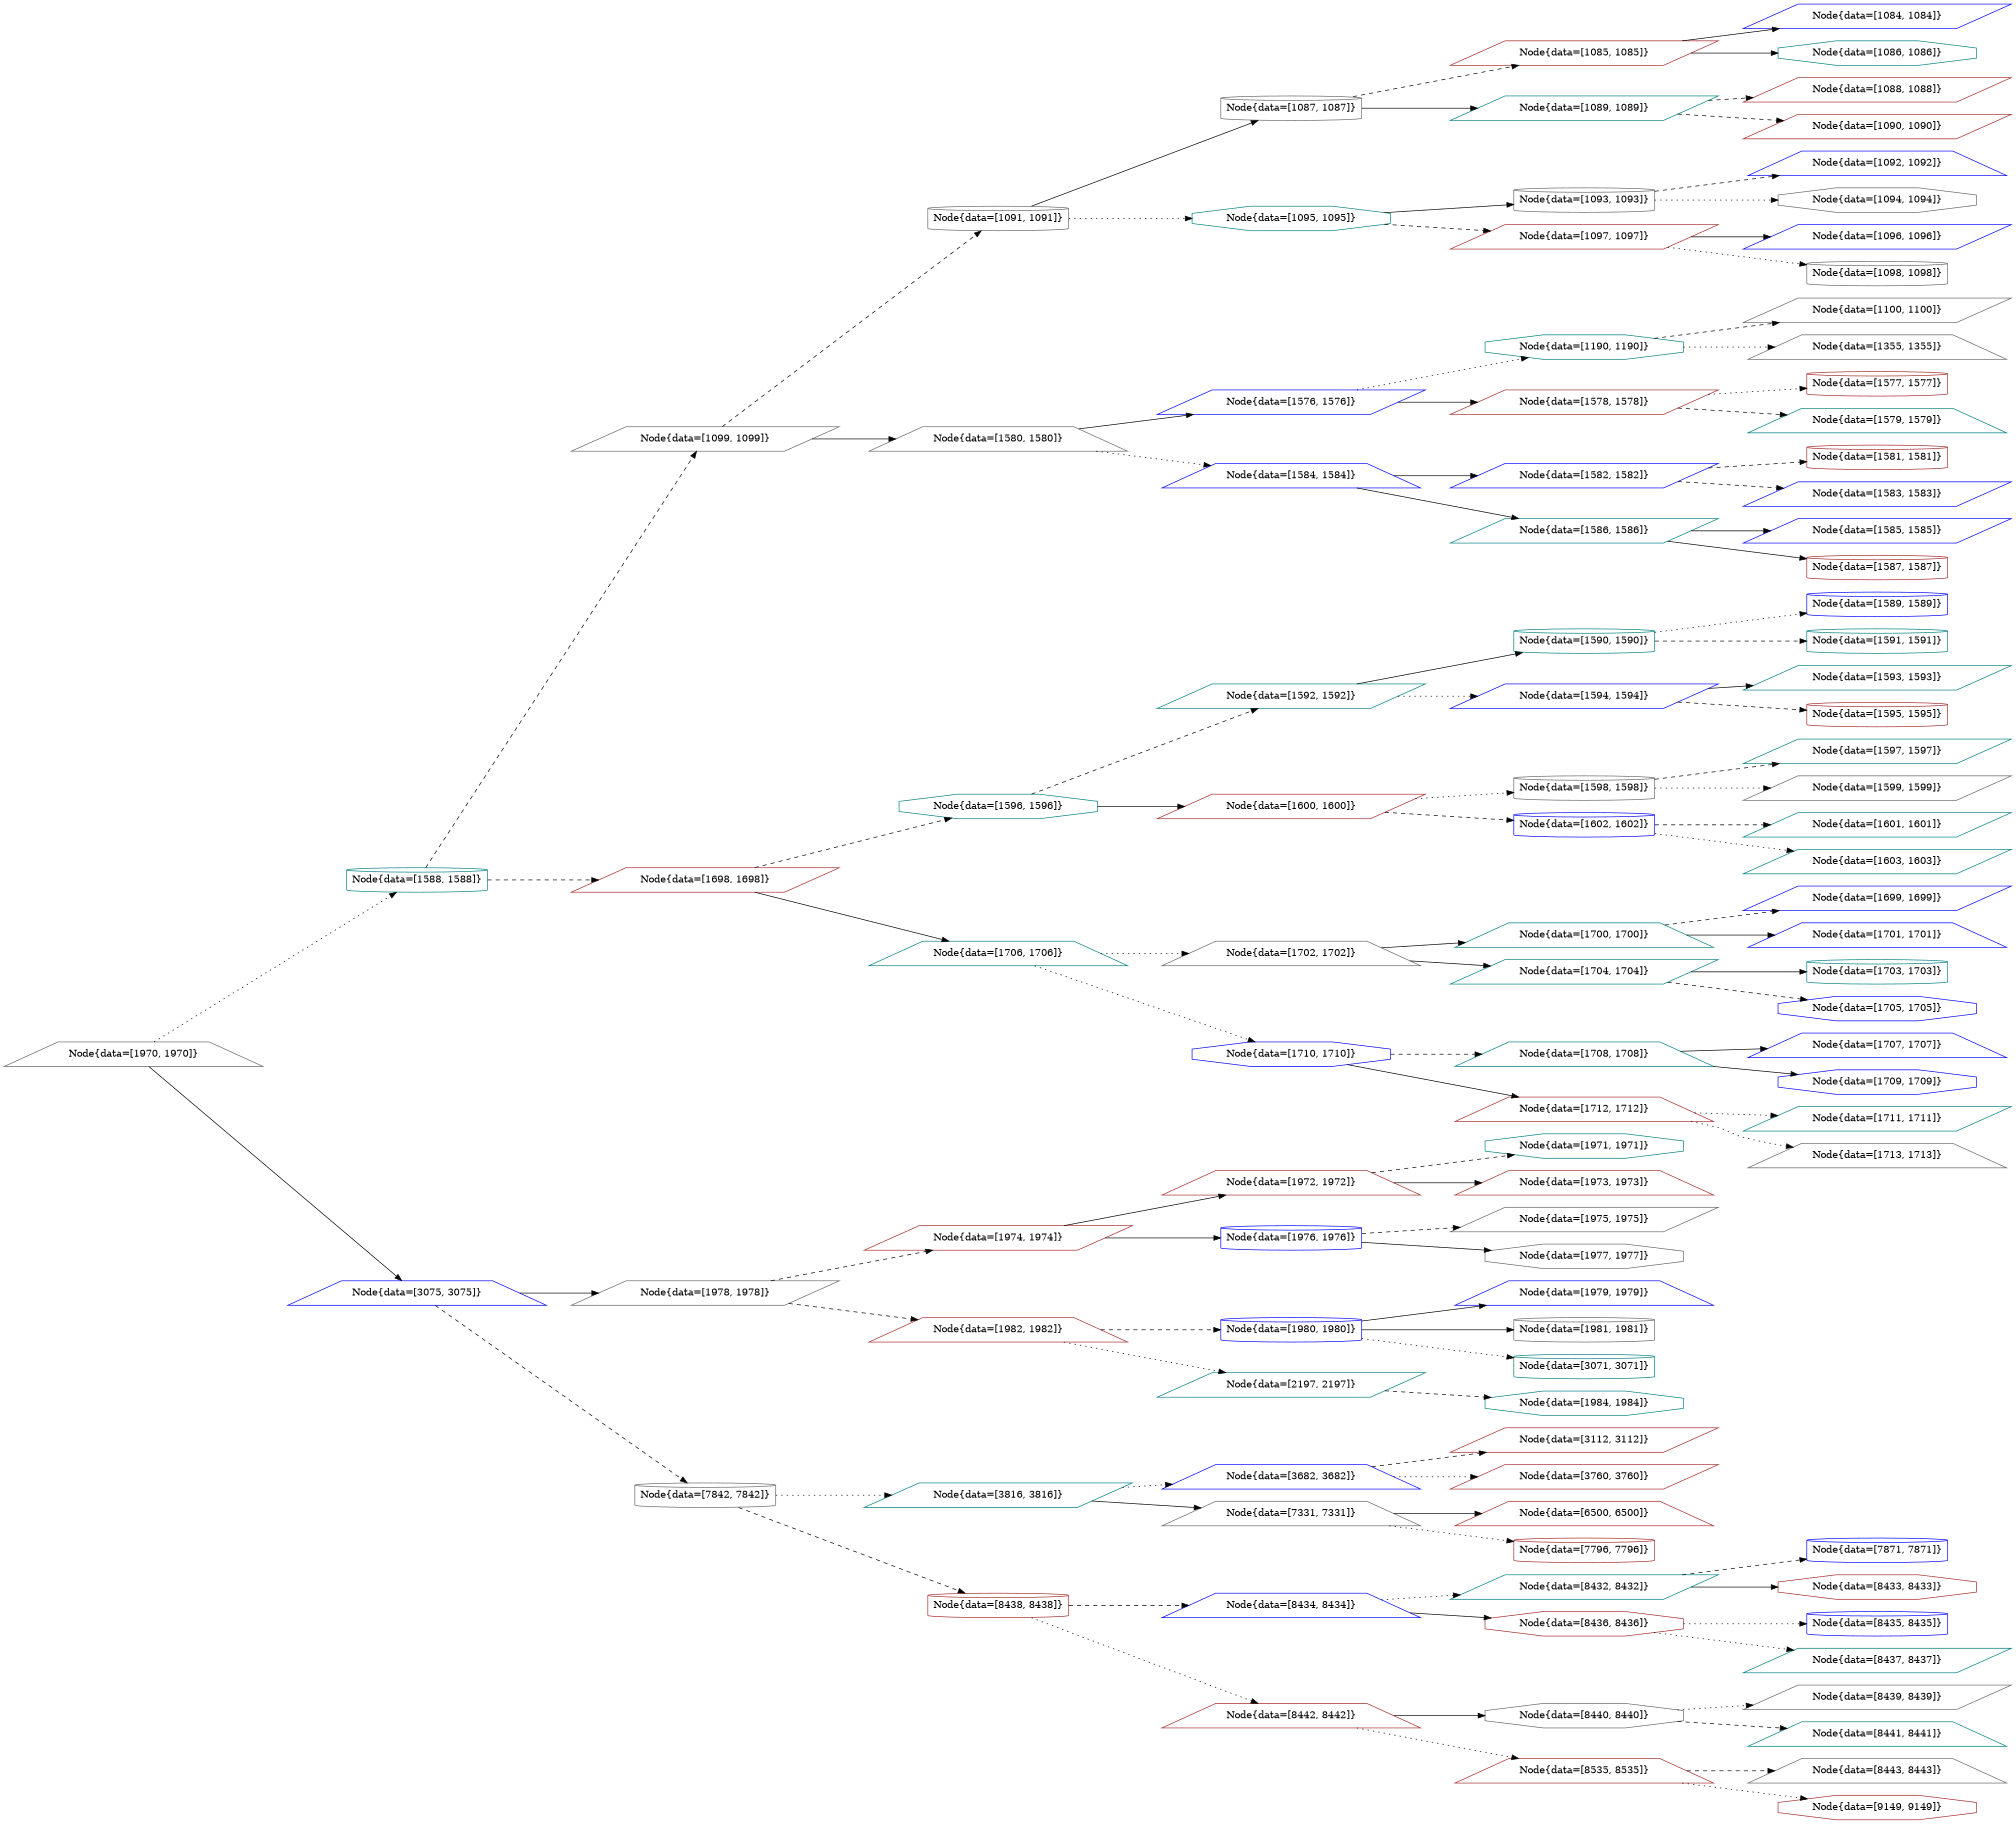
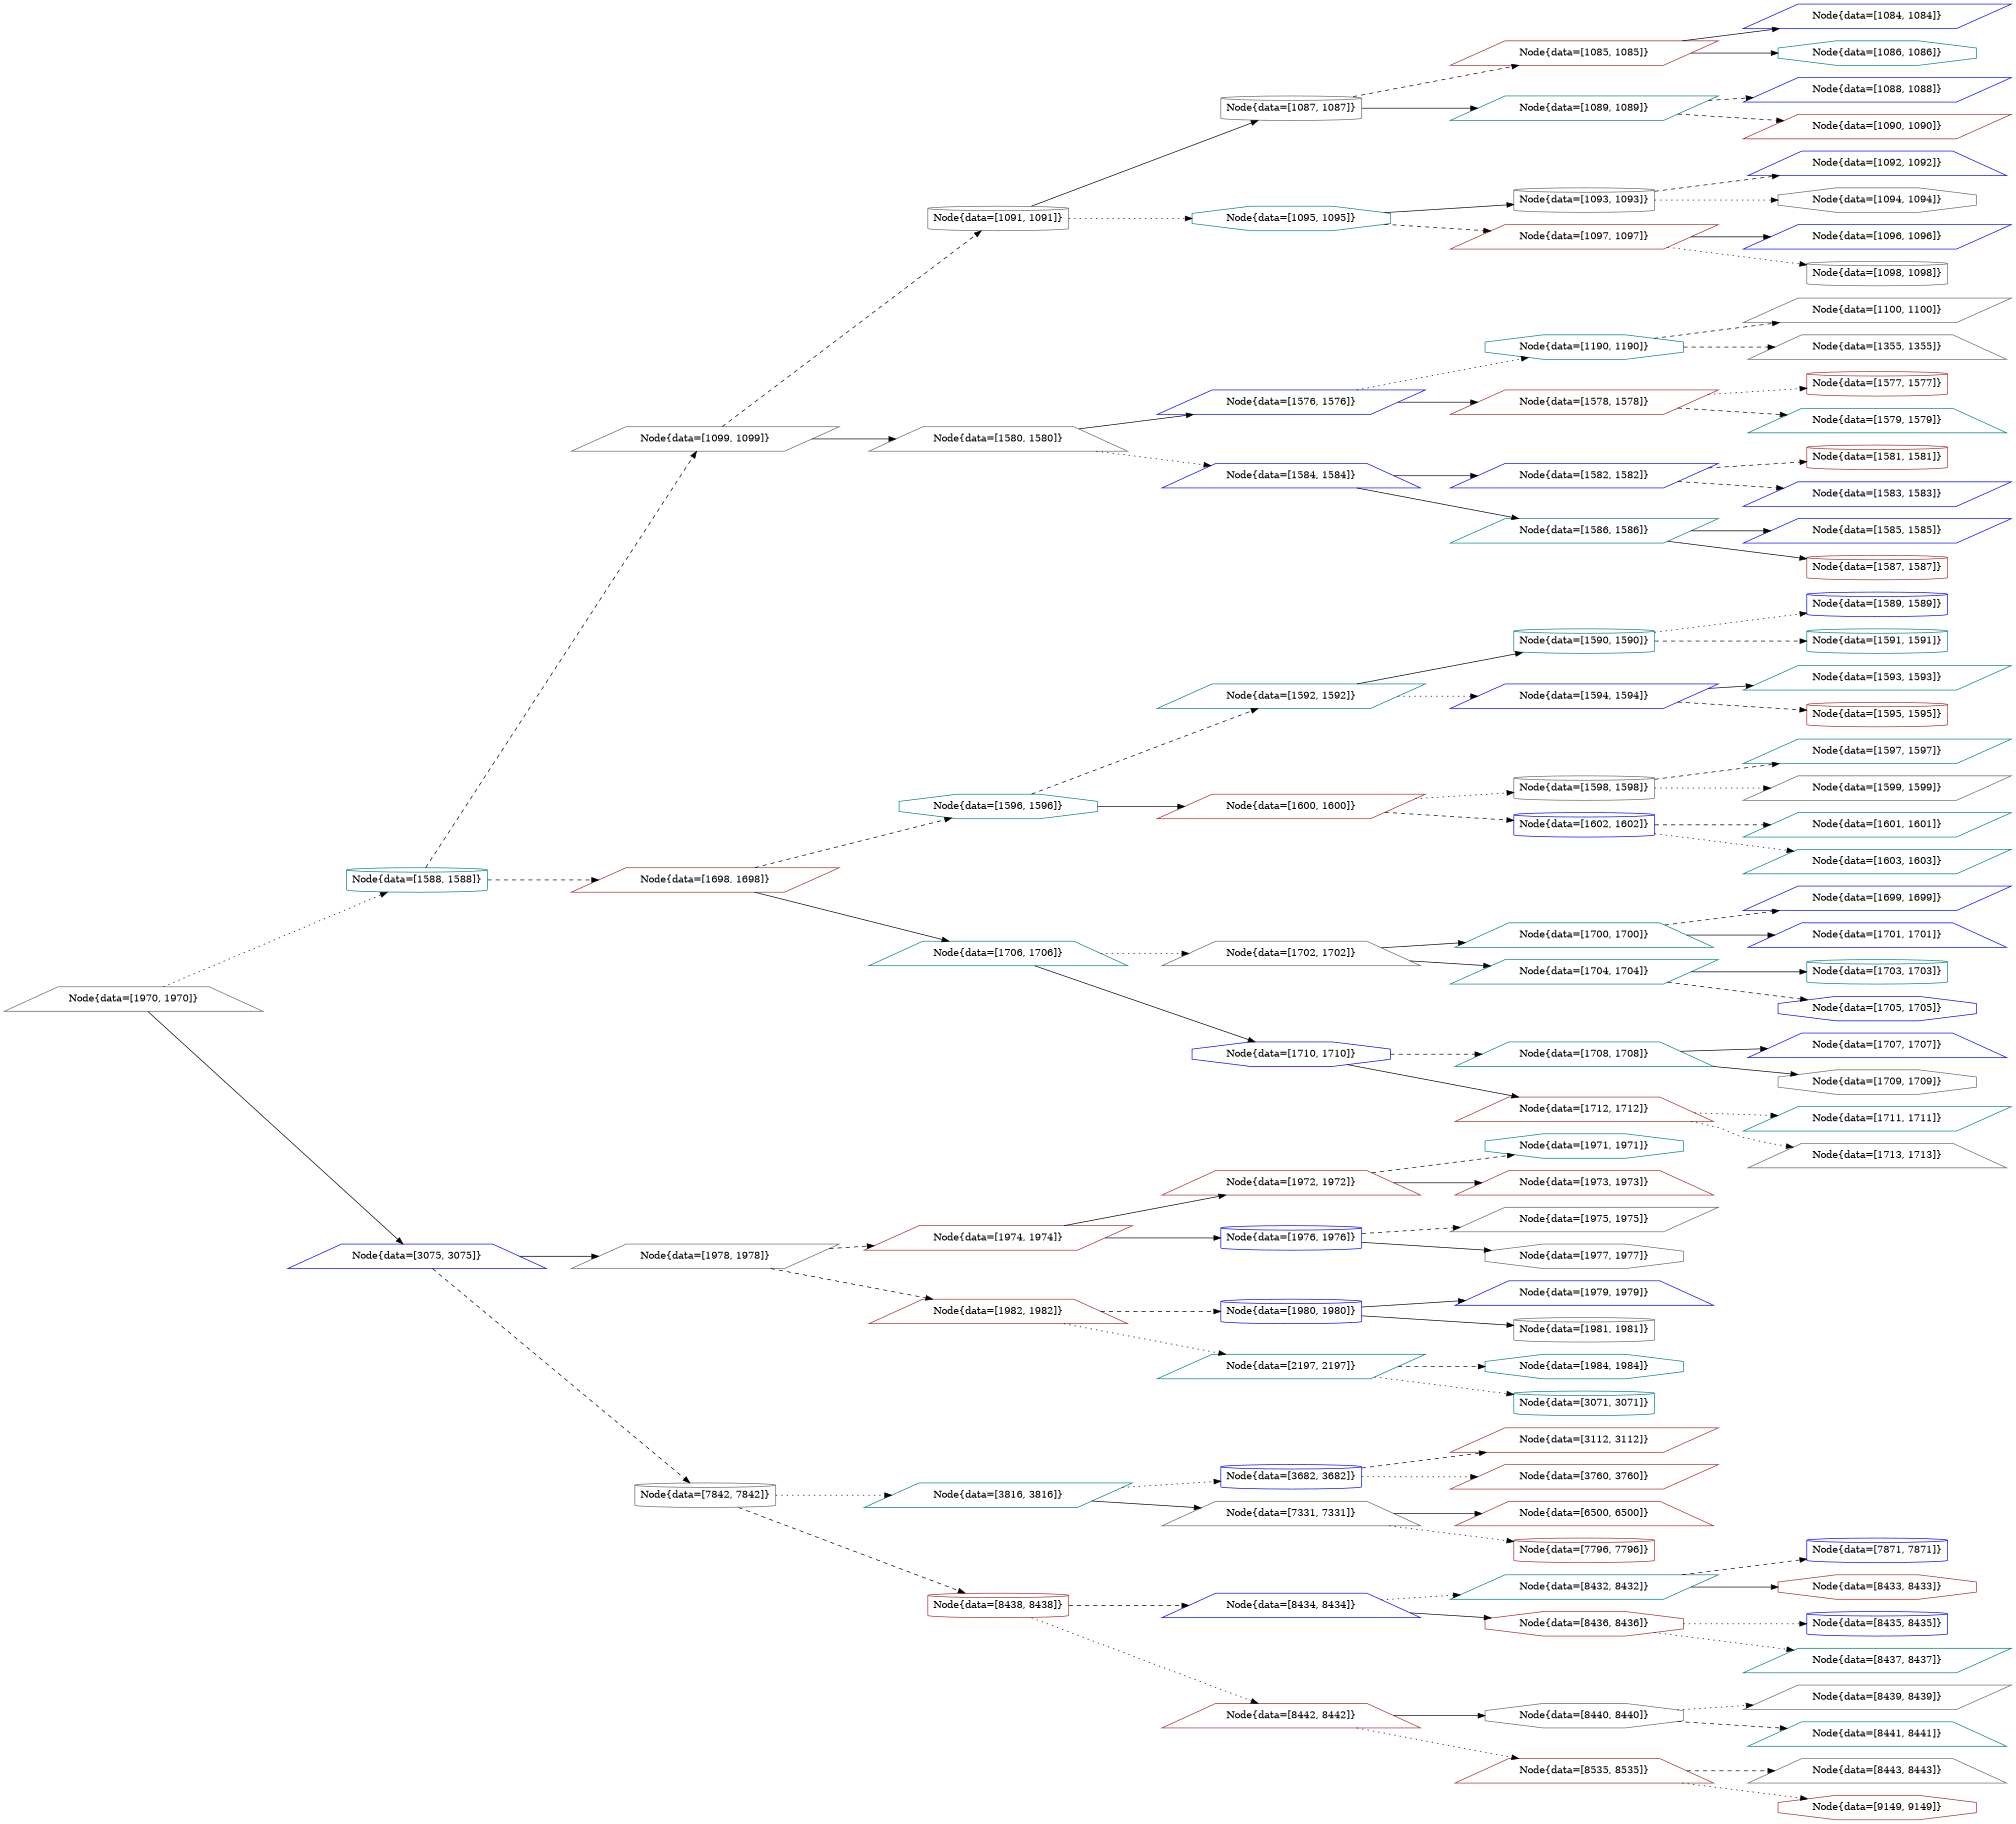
node "Node{data=[1088, 1088]}": color brown -> blue
edge "Node{data=[1190, 1190]}" -> "Node{data=[1355, 1355]}": style dotted -> dashed
edge "Node{data=[1706, 1706]}" -> "Node{data=[1710, 1710]}": style dotted -> solid
node "Node{data=[1709, 1709]}": color blue -> gray40
edge "Node{data=[1980, 1980]}" -> "Node{data=[3071, 3071]}": now "Node{data=[2197, 2197]}" -> "Node{data=[3071, 3071]}"
node "Node{data=[3682, 3682]}": shape trapezium -> cylinder
